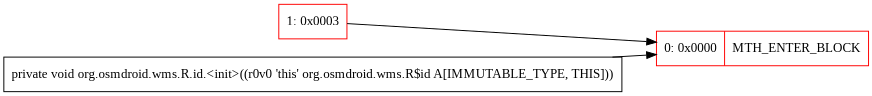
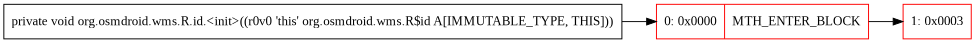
edge "1: 0x0003" -> "0: 0x0000": reversed
